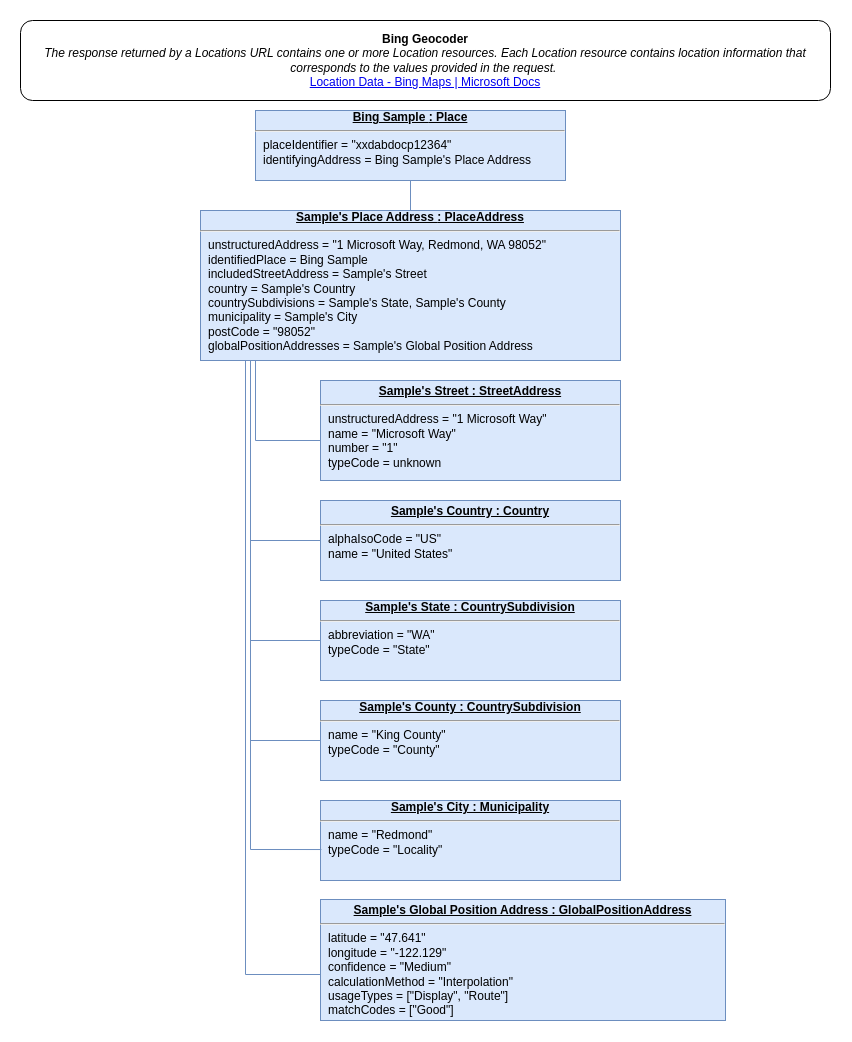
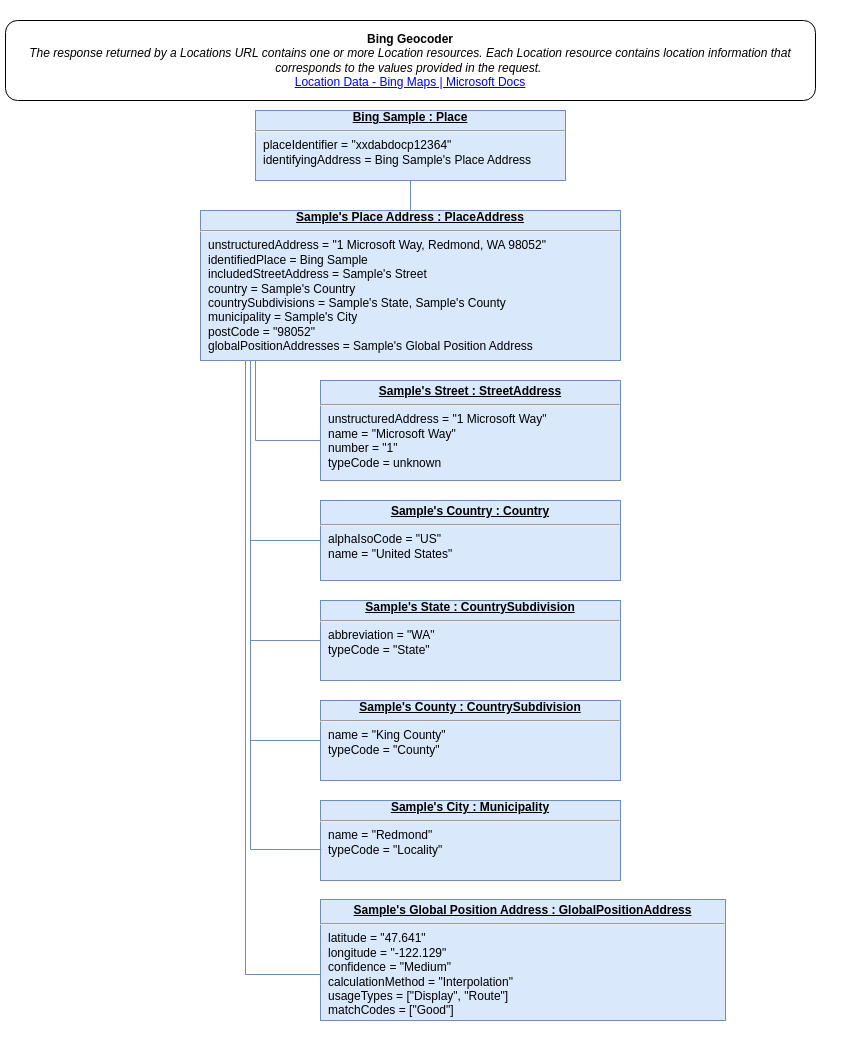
node "Bing Geocoder The response returned by a Locations URL contains one or more Location resources. Each Location resource contains location information that corresponds to the values provided in the request. Location Data - Bing Maps | Microsoft Docs": moved (426, 61) -> (411, 61)
